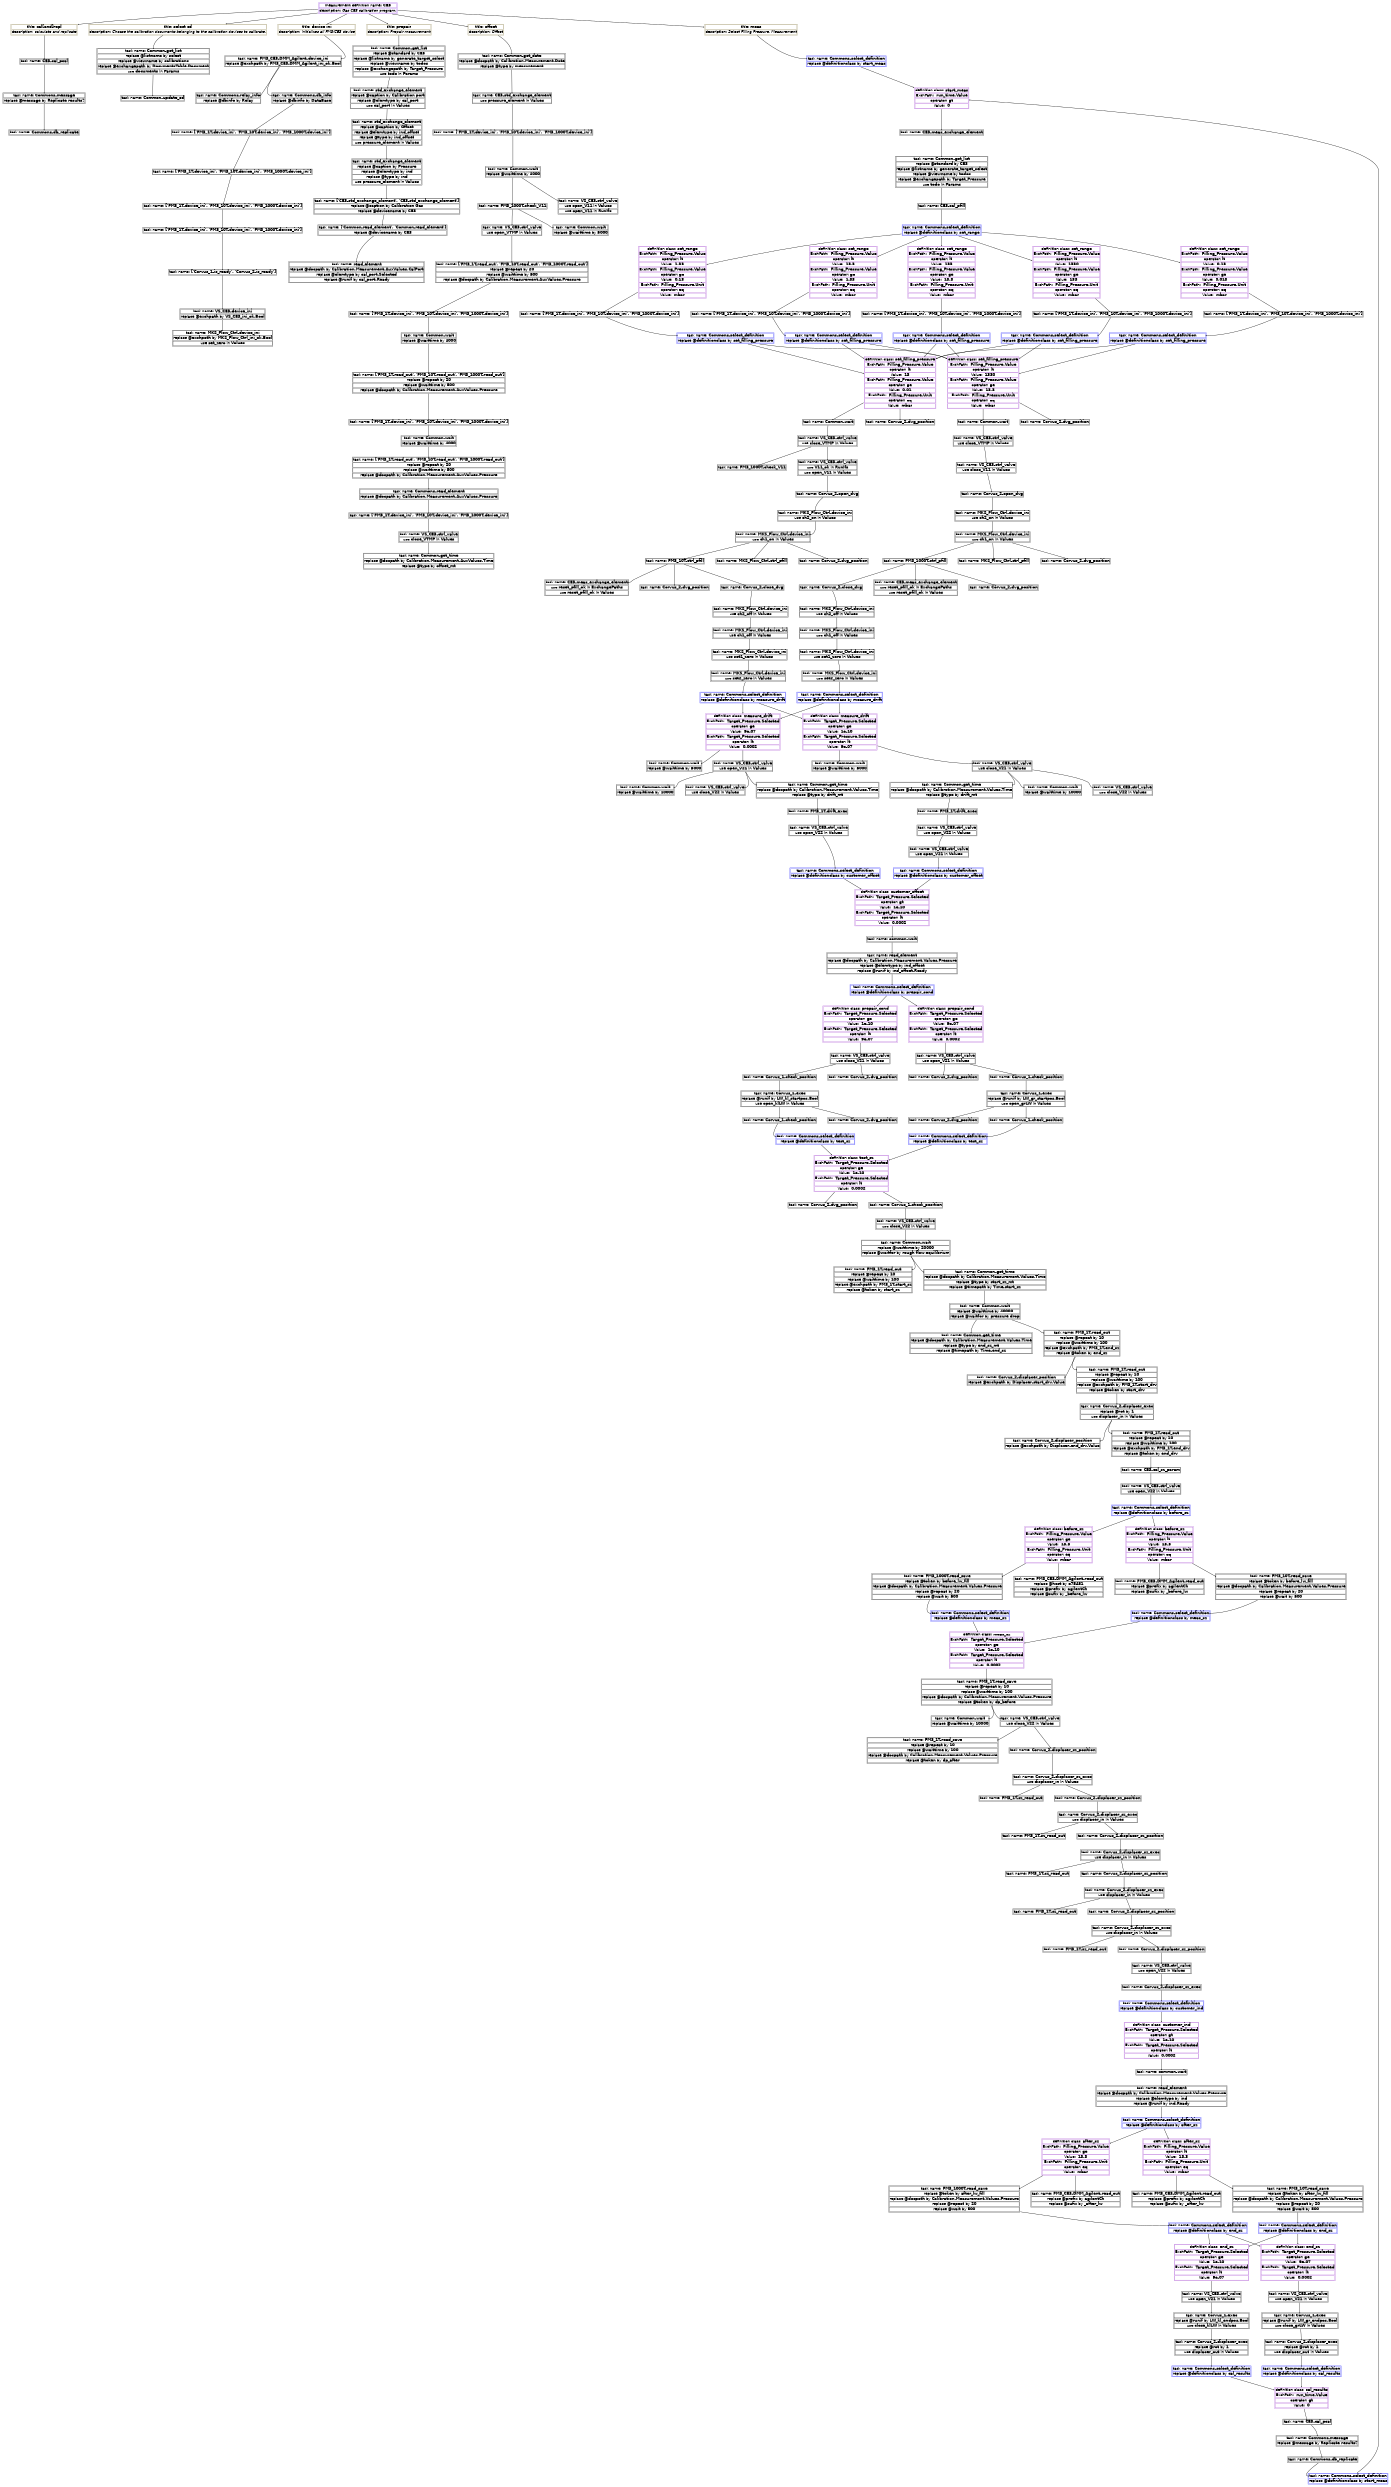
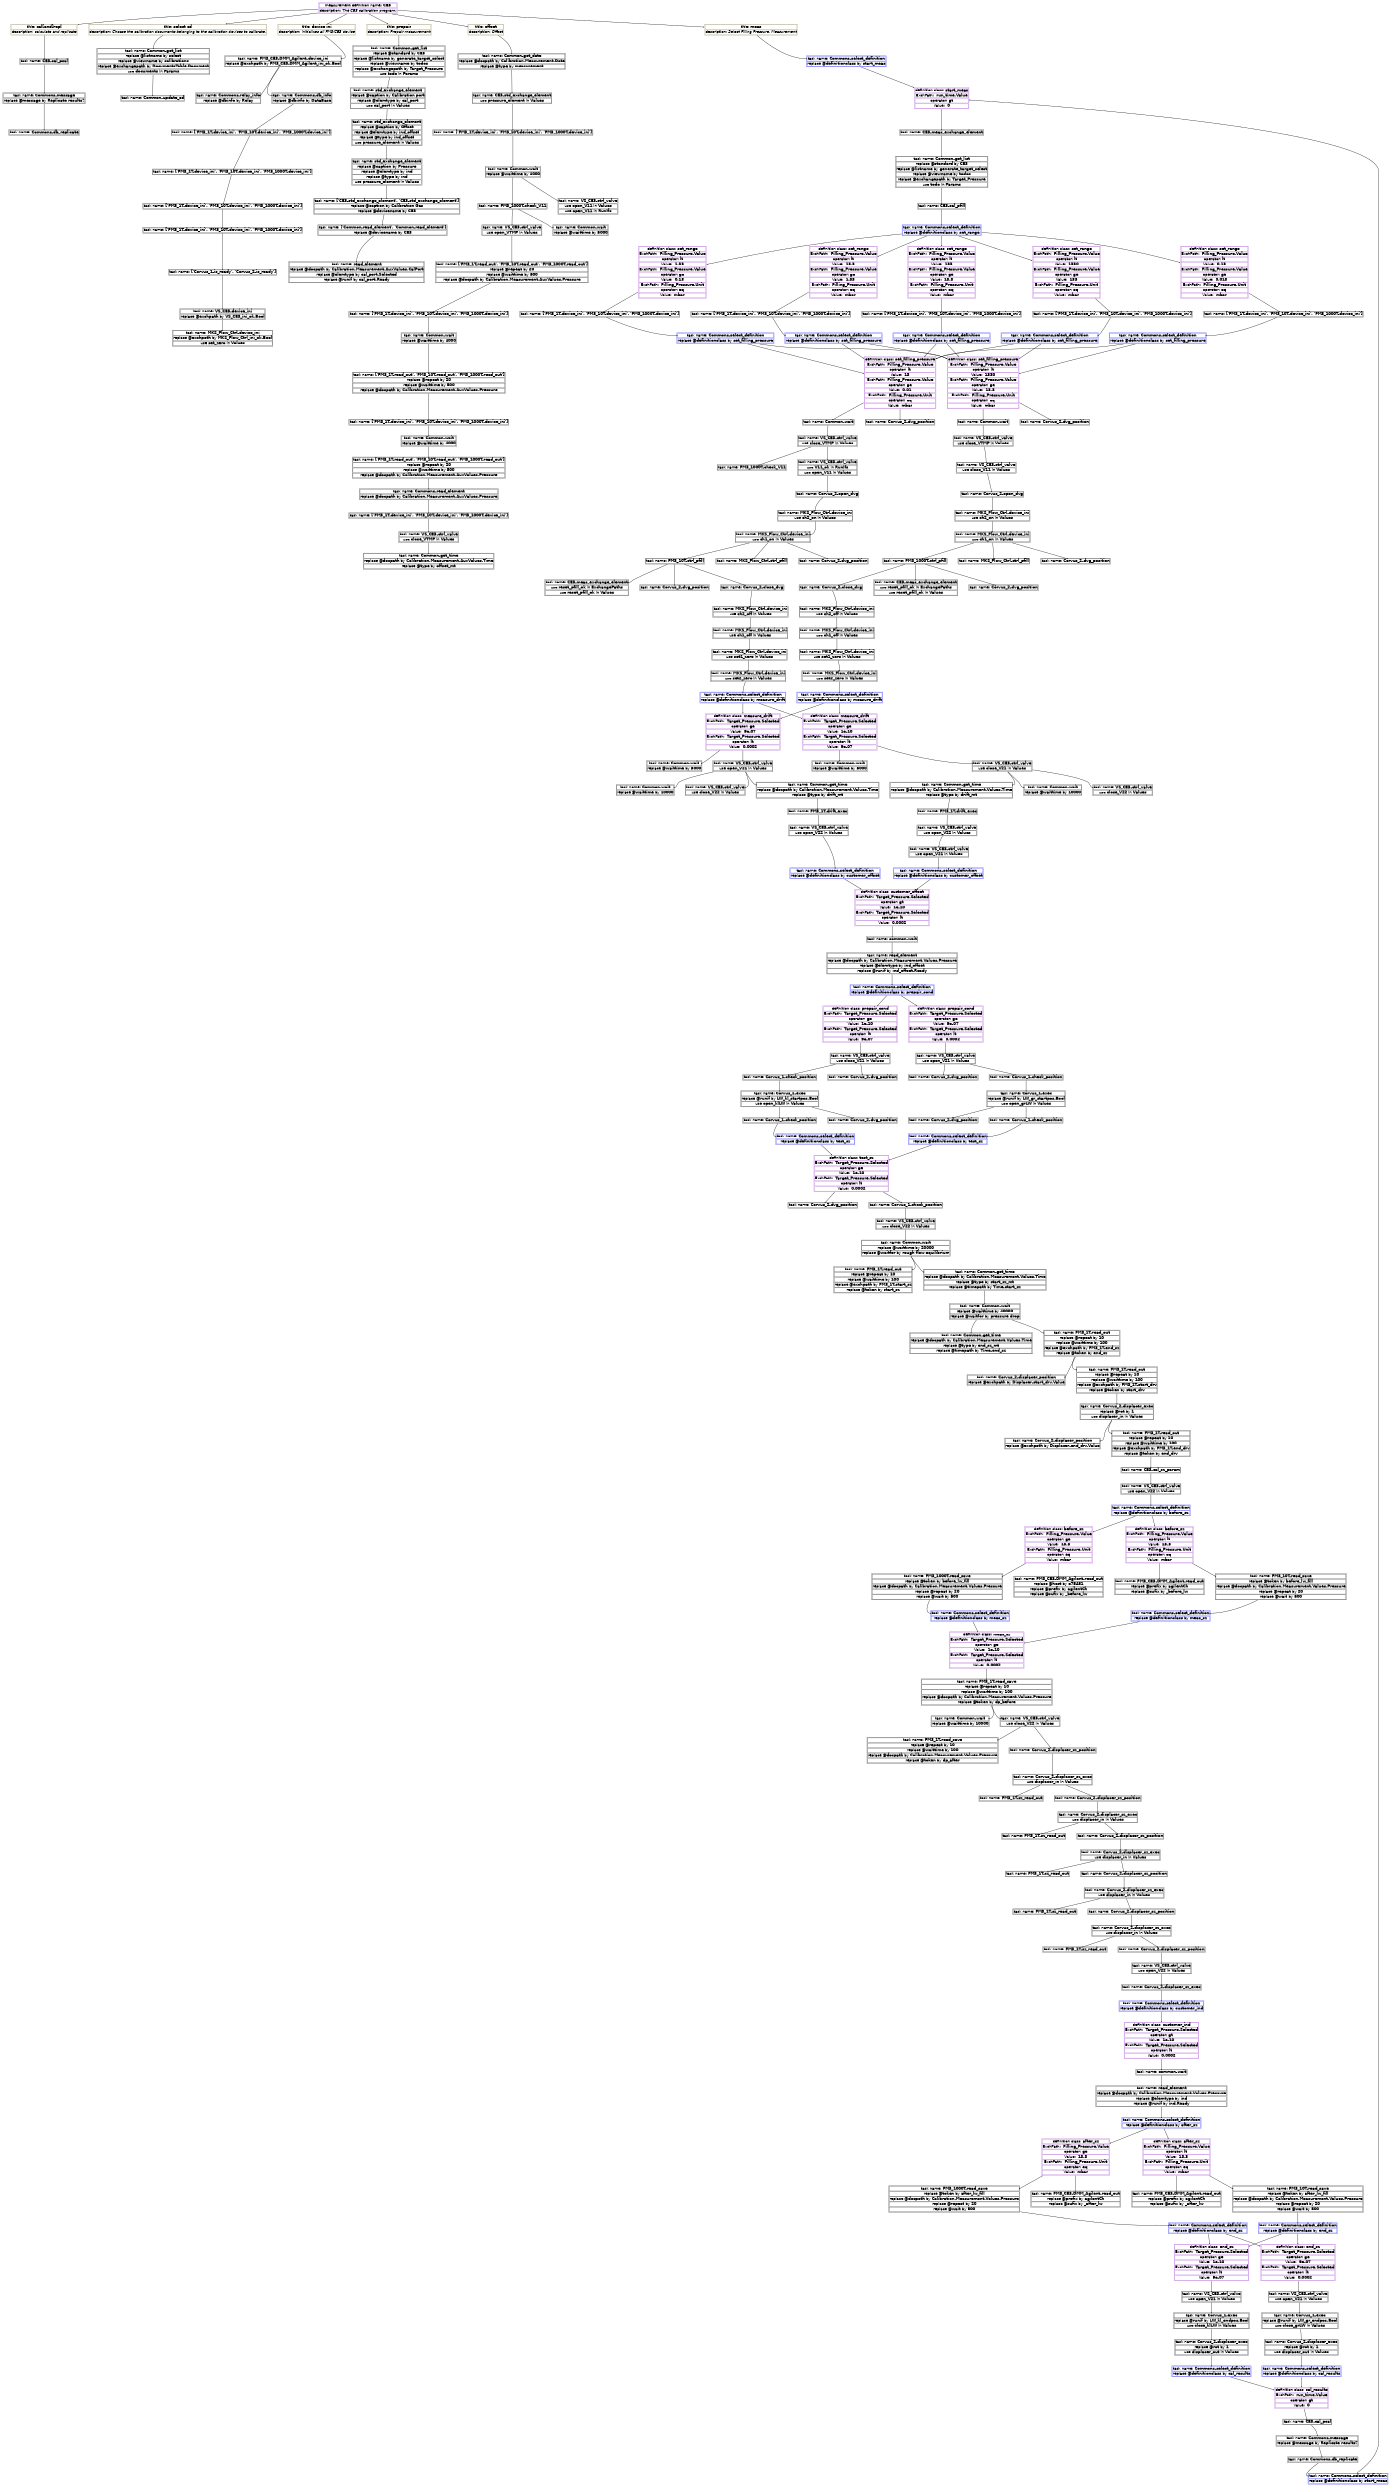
node "measurement definition name:": text "Gas CE3 calibration program." -> "The CE3 calibration program."
